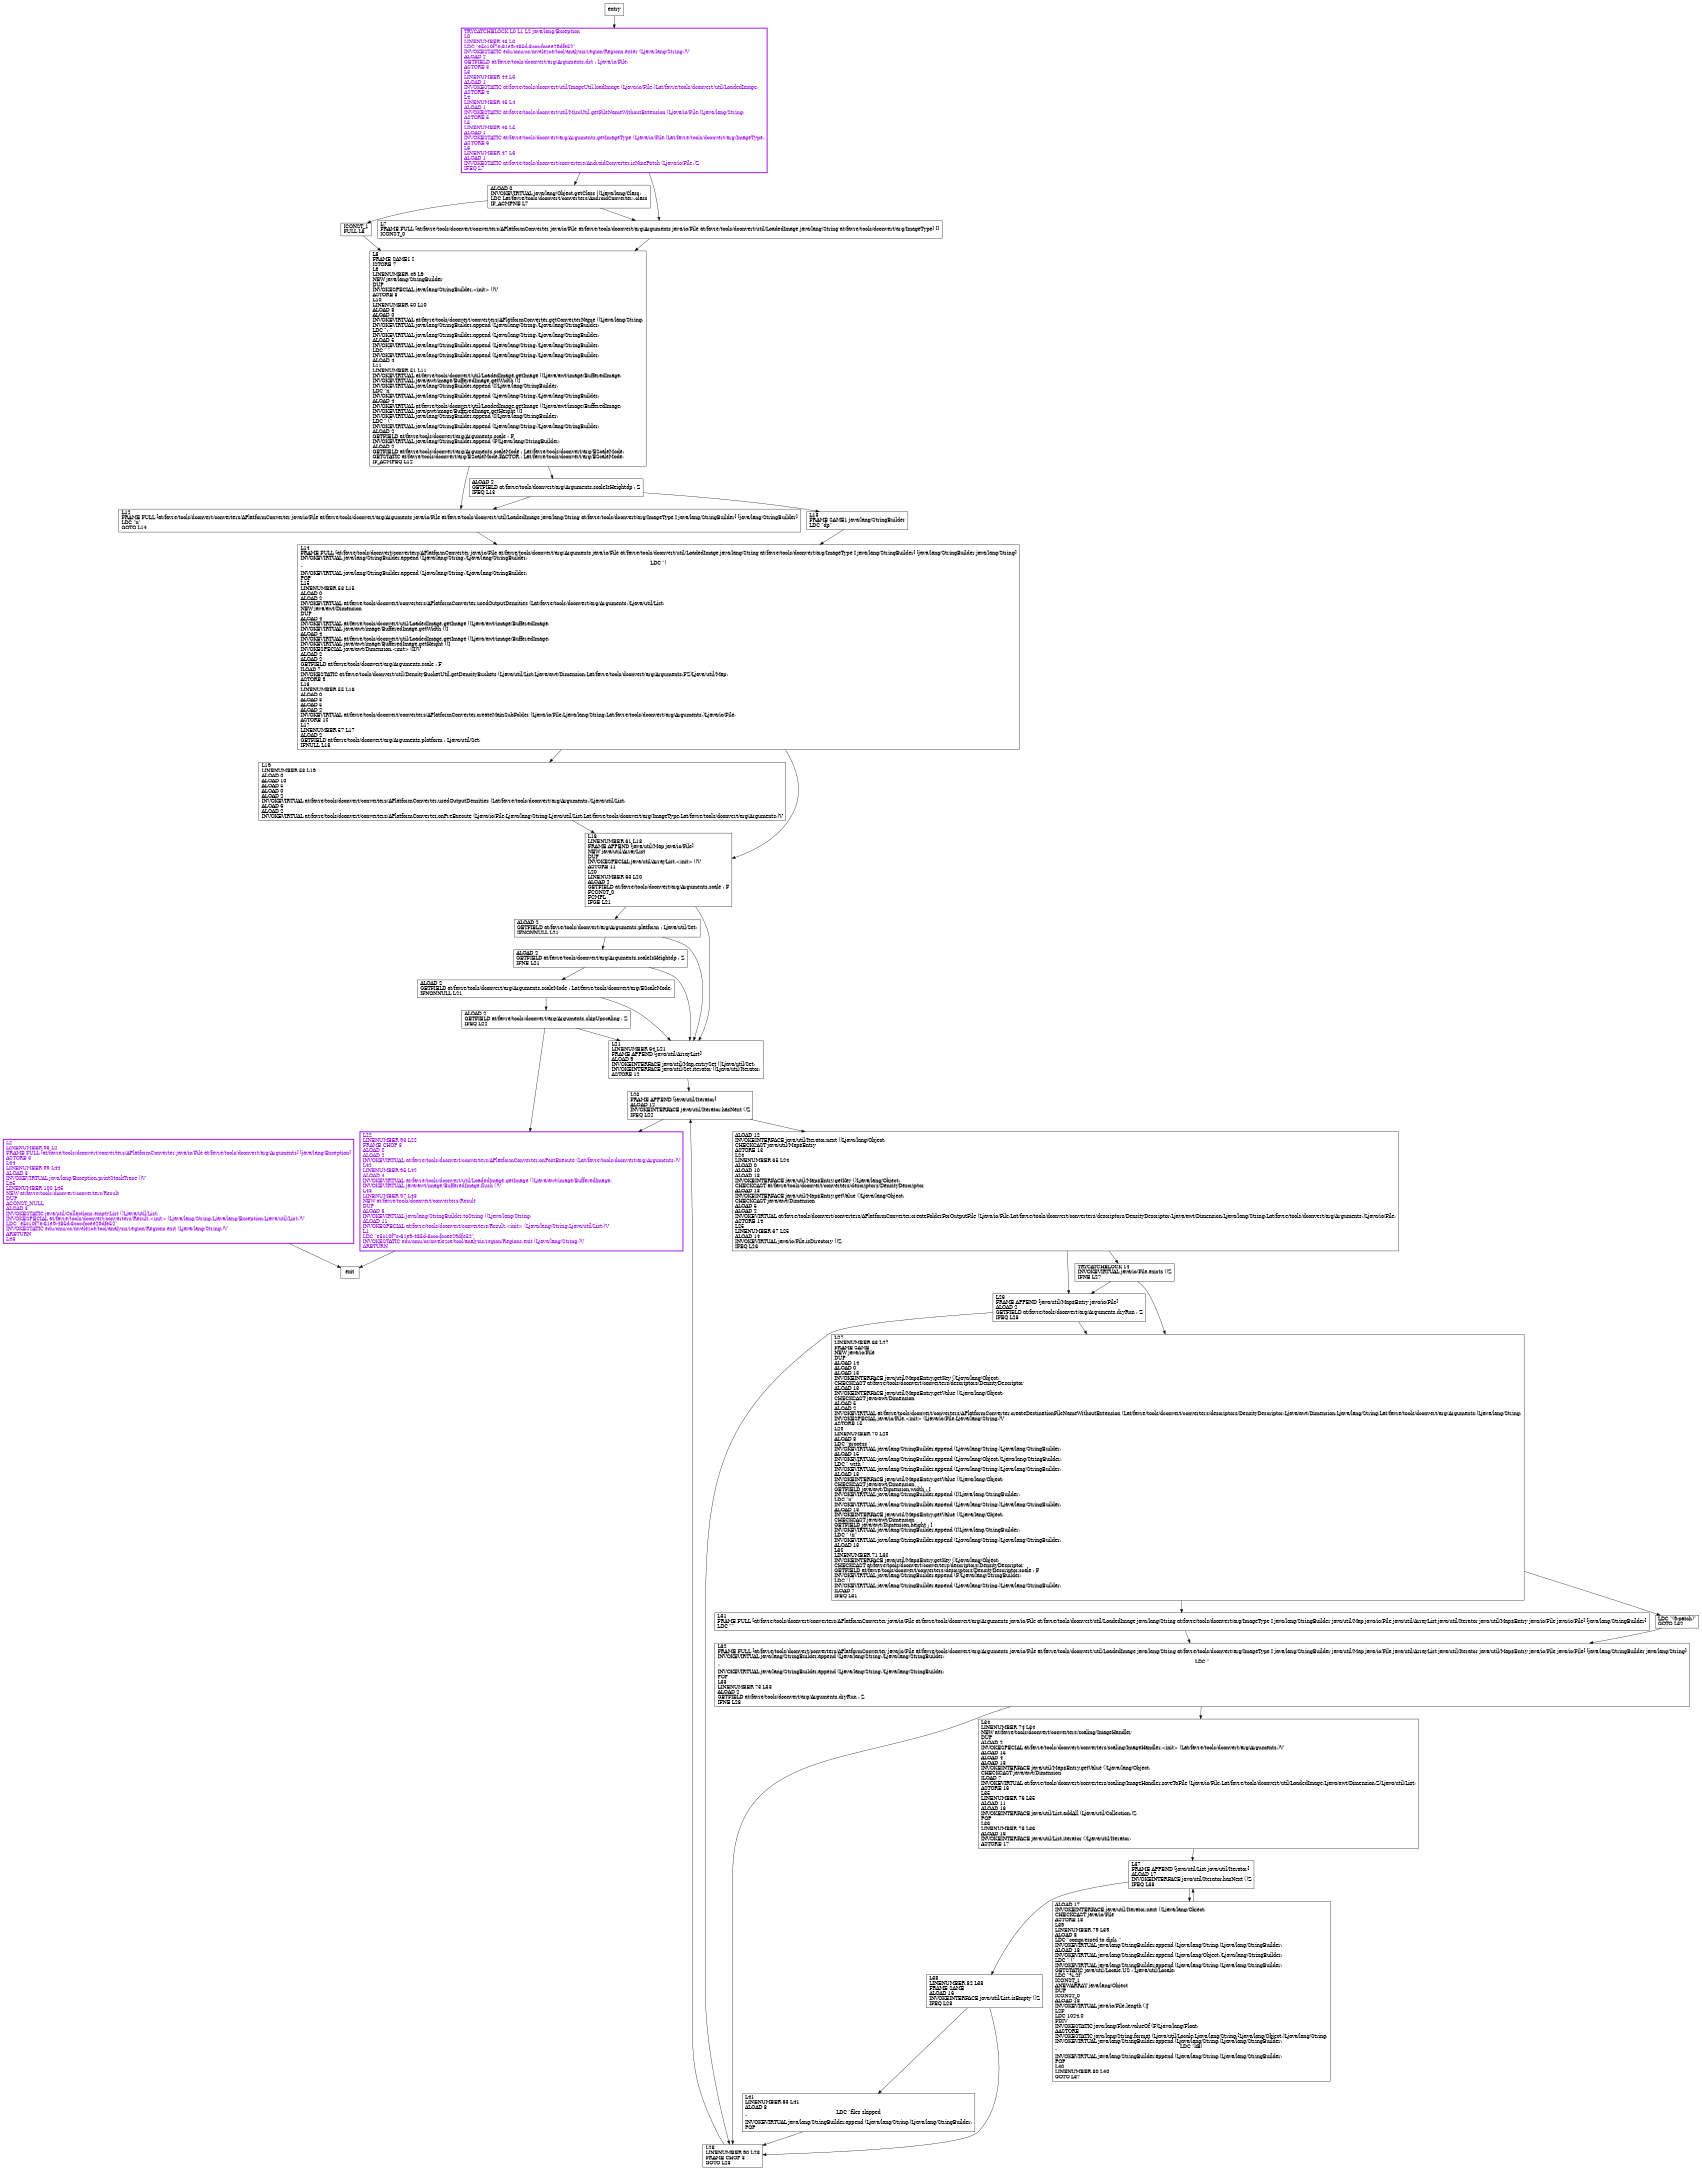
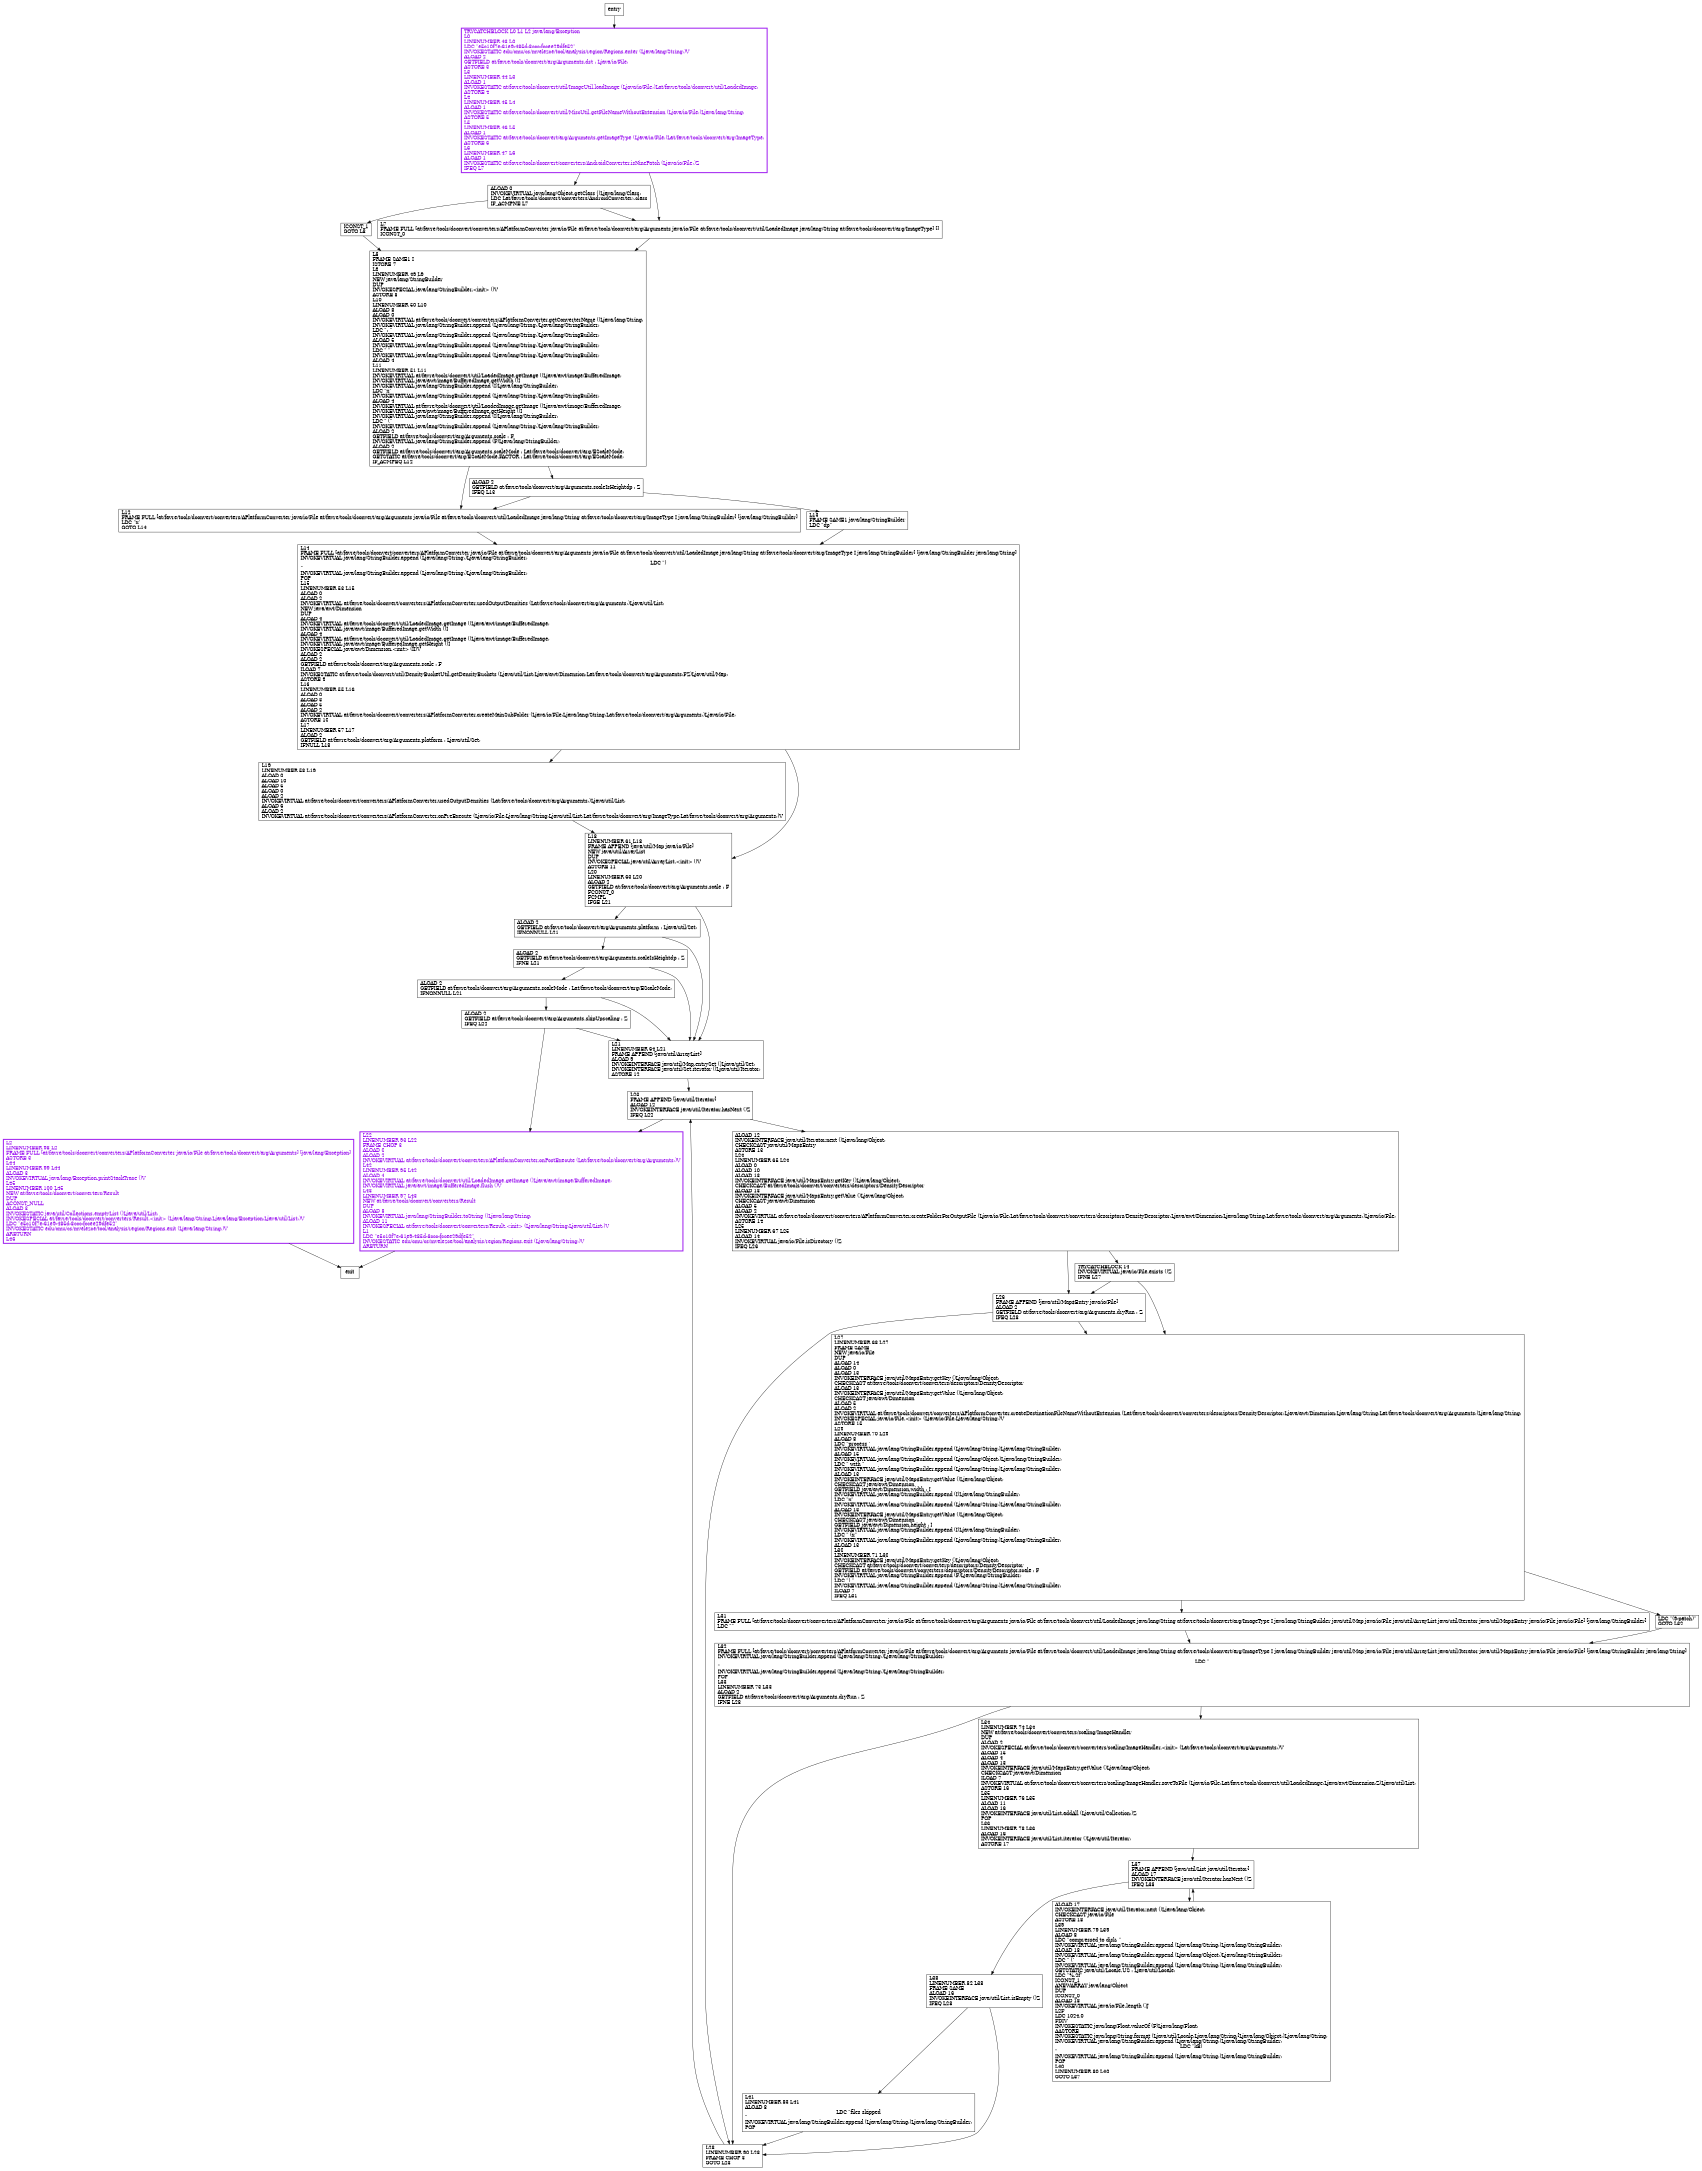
node "ICONST_1 FULL L8": label "ICONST_1 FULL L8" -> "ICONST_1 GOTO L8"
